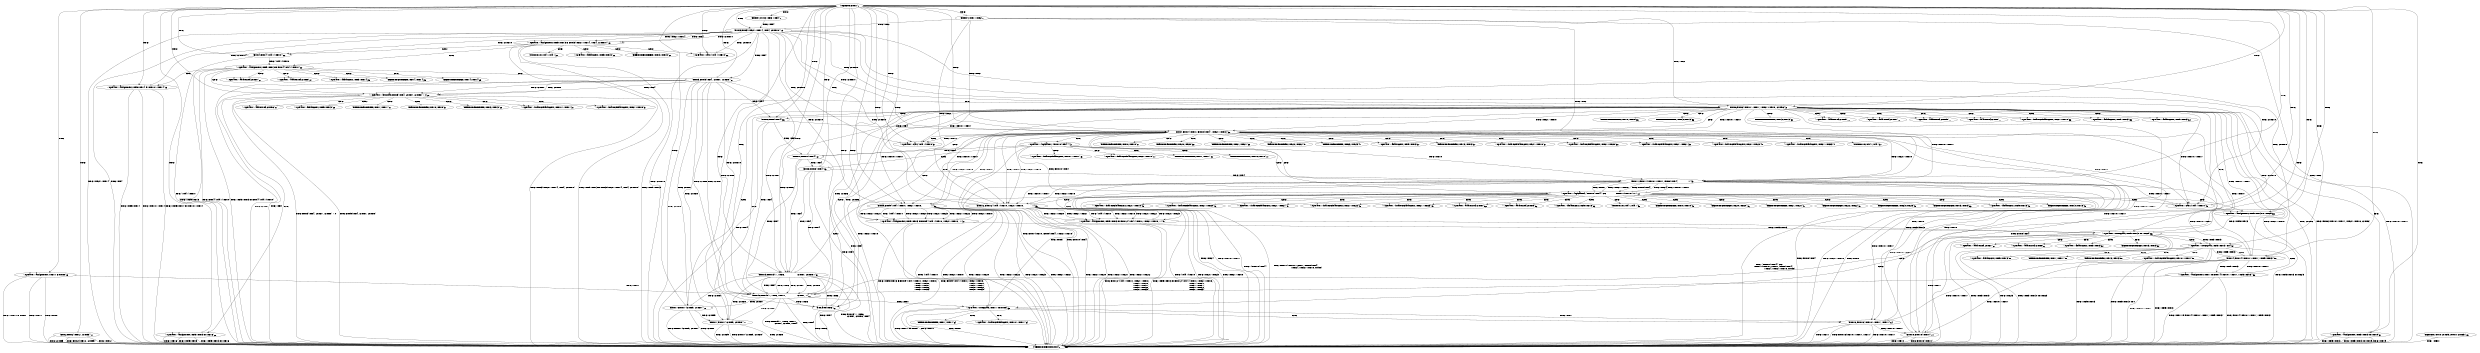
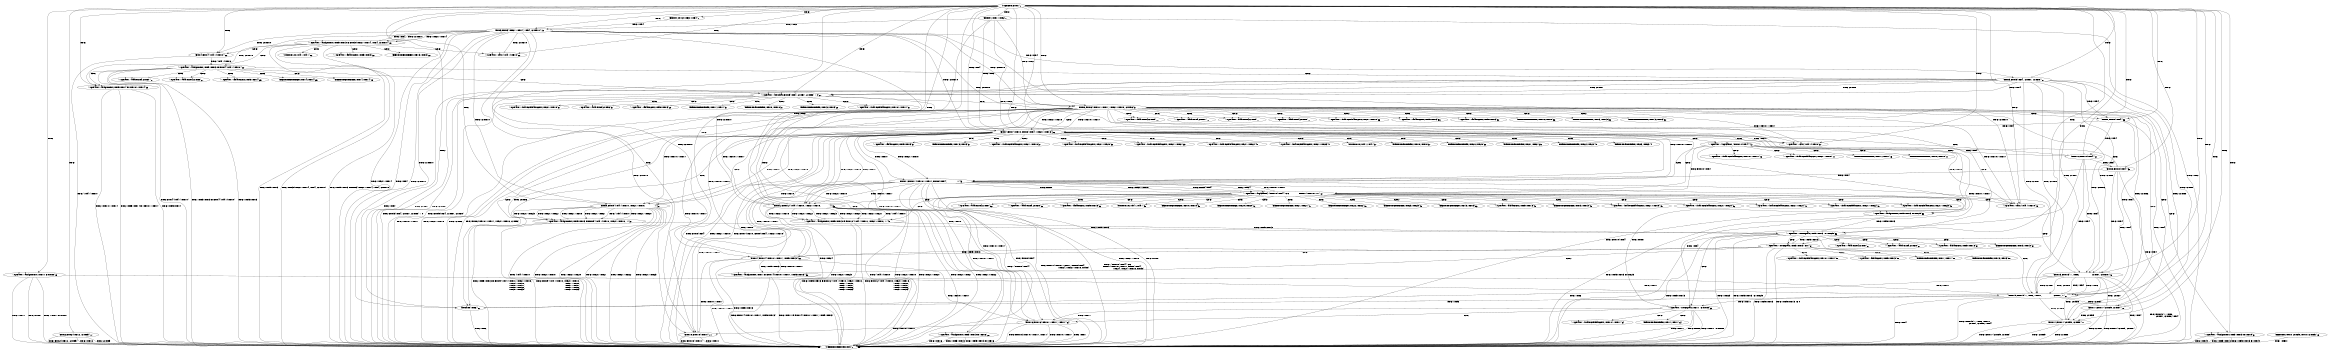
edge "(METHOD,FUN1)" -> "(FUN11,FUN11(VAR10->VAR17, FUN8(VAR4),                ...)": removed, label "DDG:"
edge "(METHOD,FUN1)" -> "(FUN7,FUN7(VAR10, FUN8(VAR4), VAR2->VAR18))": label "DDG: " -> "DDG: VAR4"
